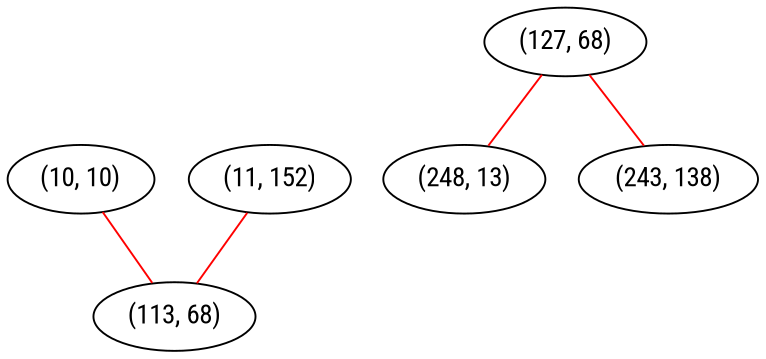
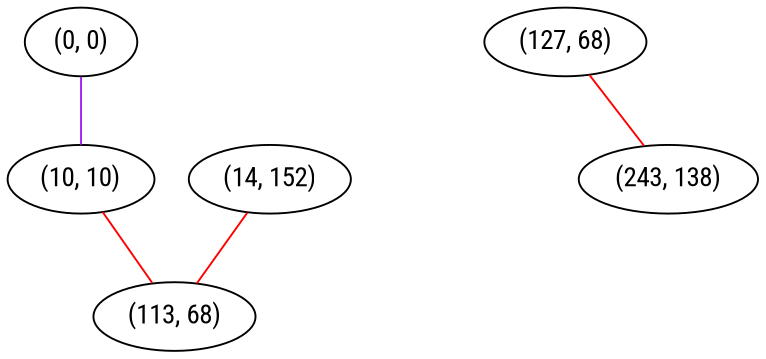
node "(0, 0)": added
node "(11, 152)": label "(11, 152)" -> "(14, 152)"
node "(248, 13)": removed
